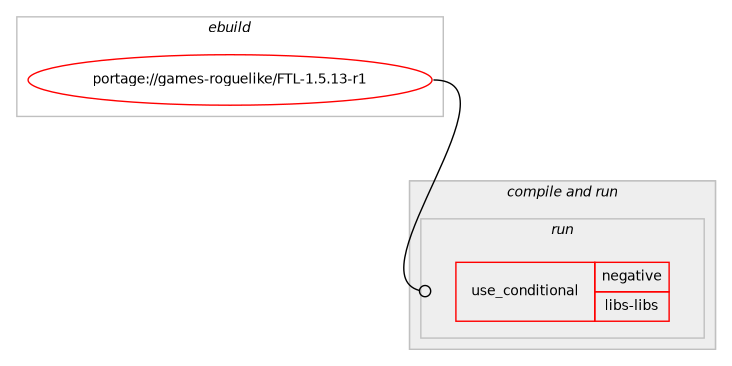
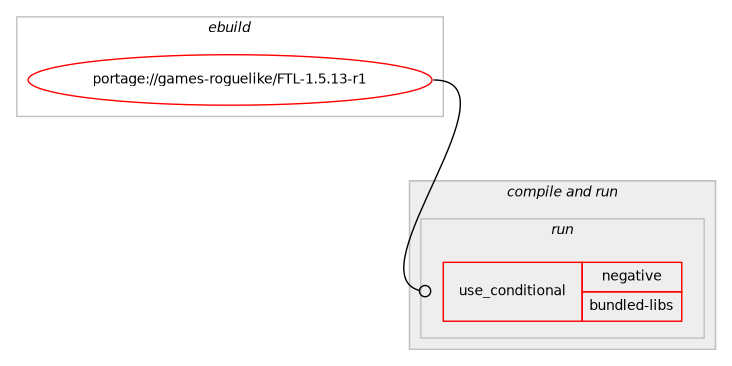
node "use_conditional": text "libs-libs" -> "bundled-libs"
